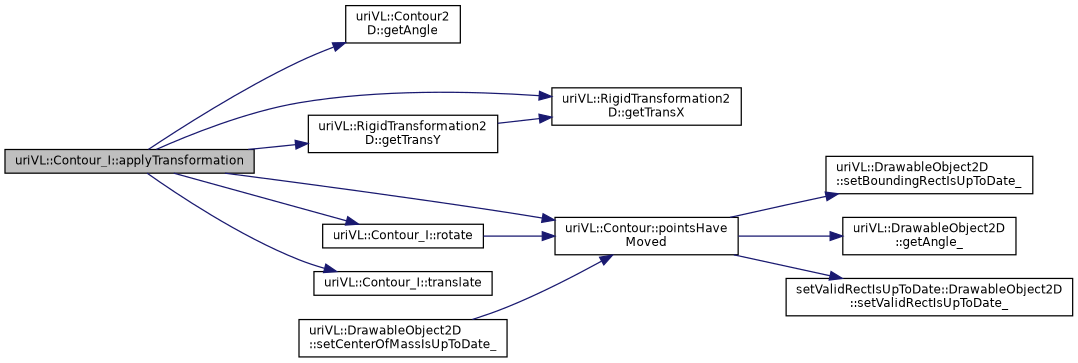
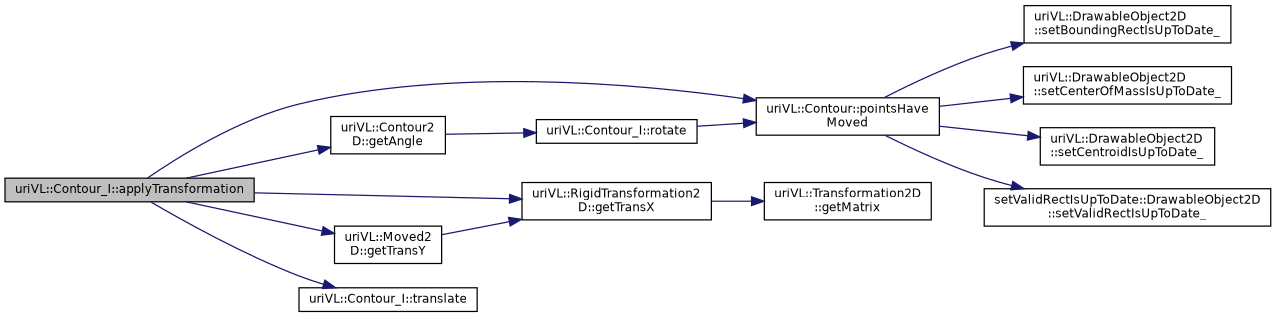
node "uriVL::RigidTransformation2 D::getTransY": label "uriVL::RigidTransformation2 D::getTransY" -> "uriVL::Moved2 D::getTransY"
edge "uriVL::Contour_I::applyTransformation" -> "uriVL::Contour_I::rotate": now "uriVL::Contour2 D::getAngle" -> "uriVL::Contour_I::rotate"
node "uriVL::Transformation2D ::getMatrix": added
node "uriVL::DrawableObject2D ::getAngle_": label "uriVL::DrawableObject2D ::getAngle_" -> "uriVL::DrawableObject2D ::setCentroidIsUpToDate_"
edge "uriVL::DrawableObject2D ::setCenterOfMassIsUpToDate_" -> "uriVL::Contour::pointsHave Moved": reversed
